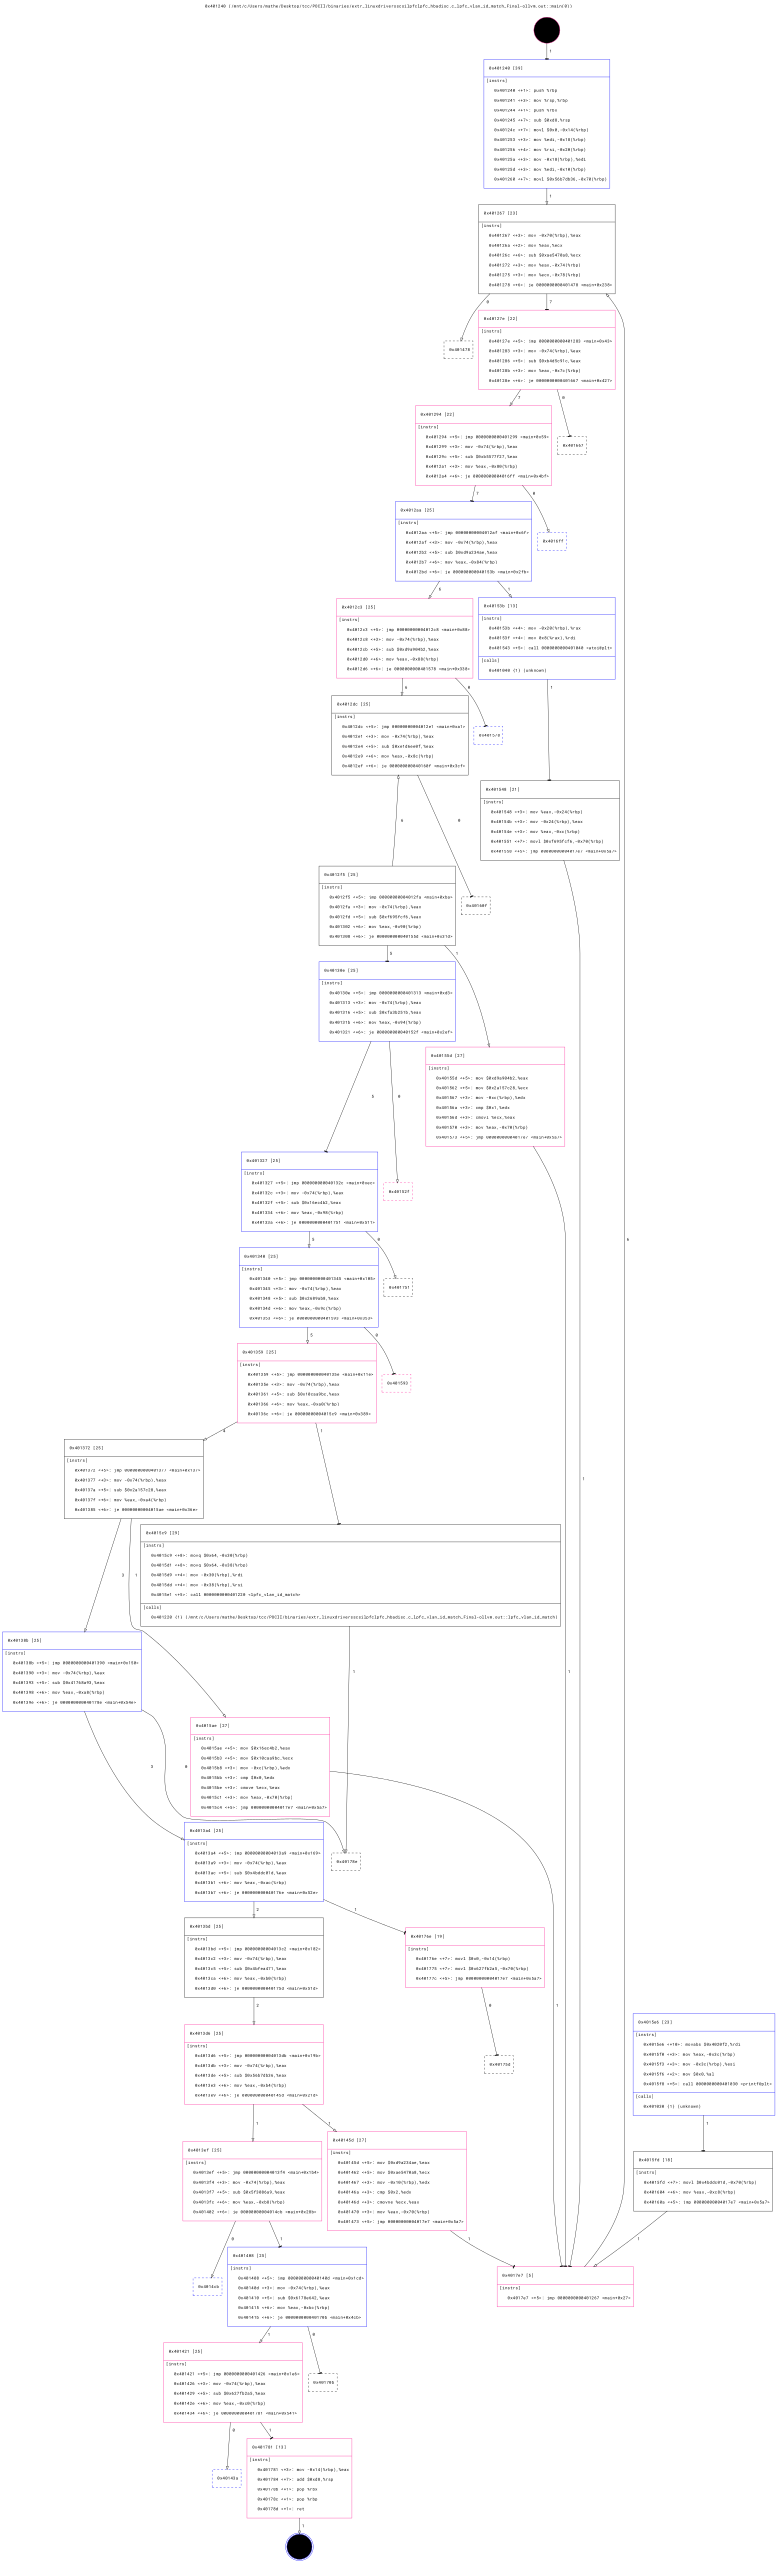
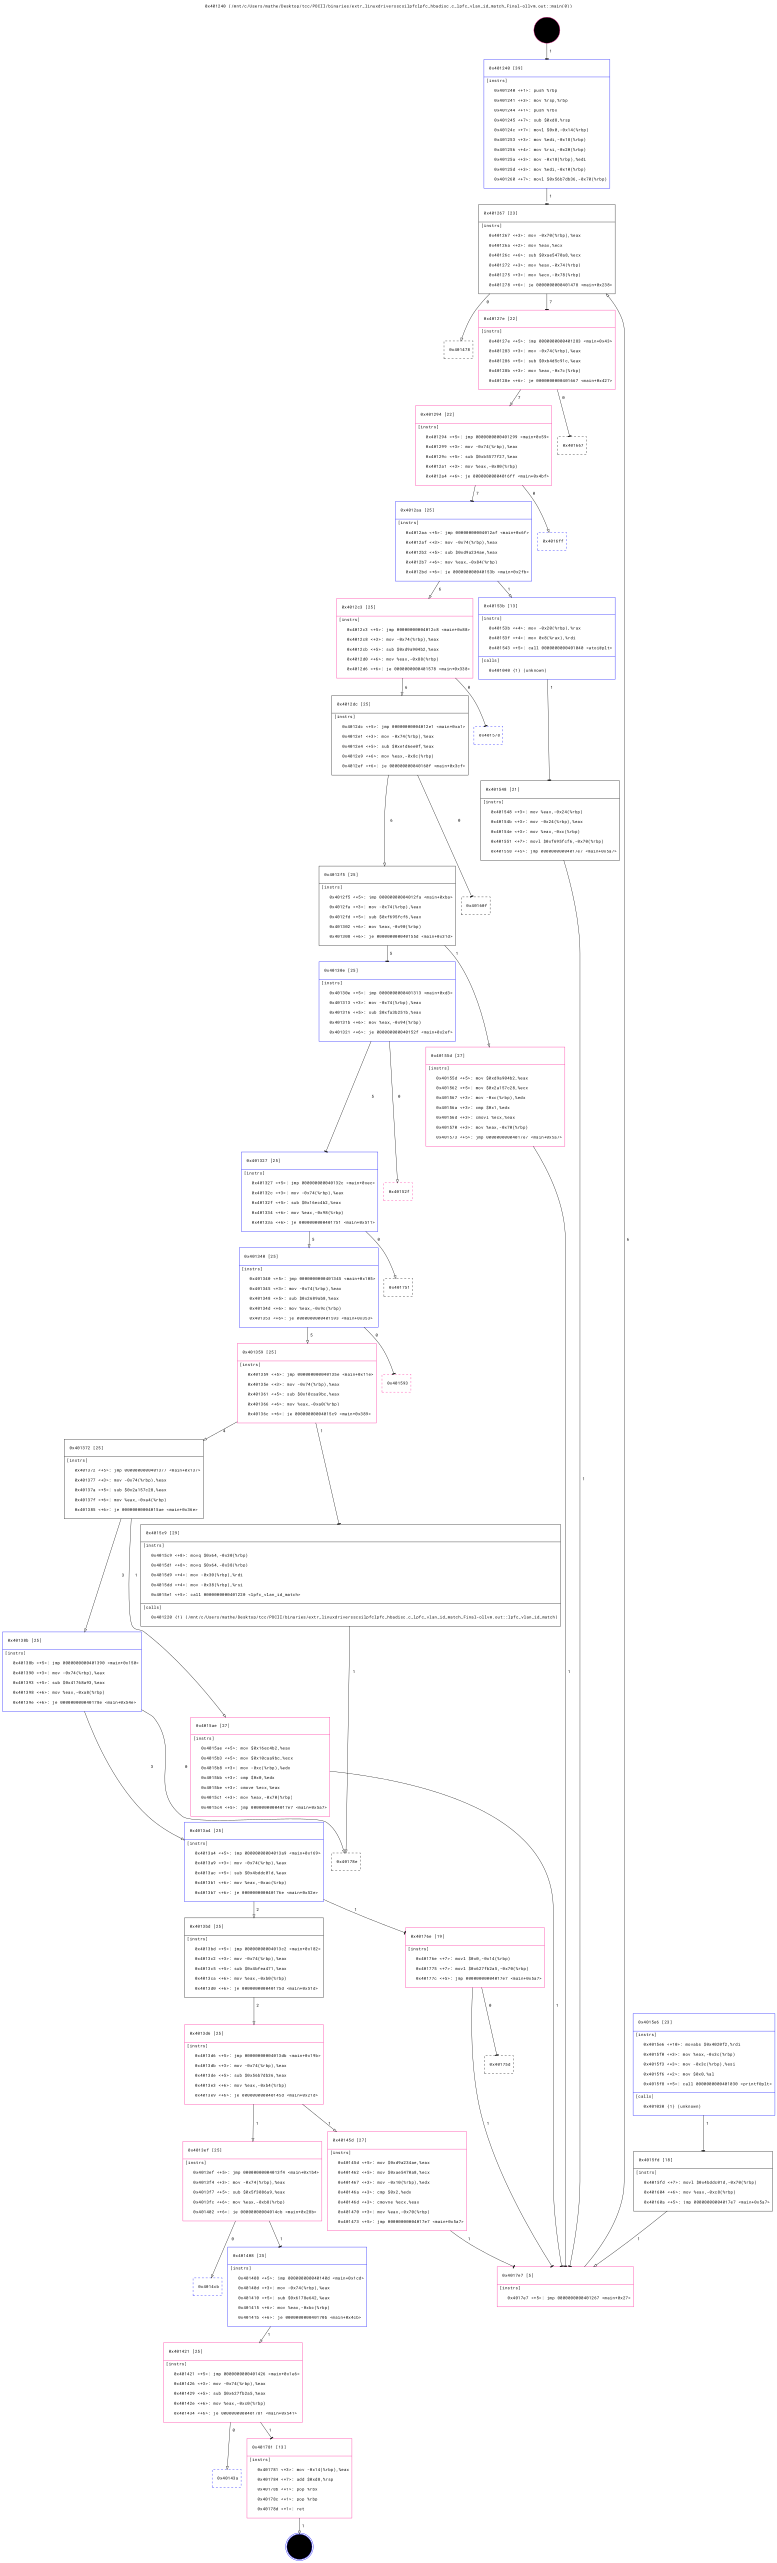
edge "0x401240 [39]" -> "0x401267 [23]": arrowhead onormal -> tee
edge "0x4012f5 [25]" -> "0x4012dc [25]": reversed
edge "0x40176e [19]" -> "0x4017e7 [5]": added, label "1"
node "0x40170b": removed
